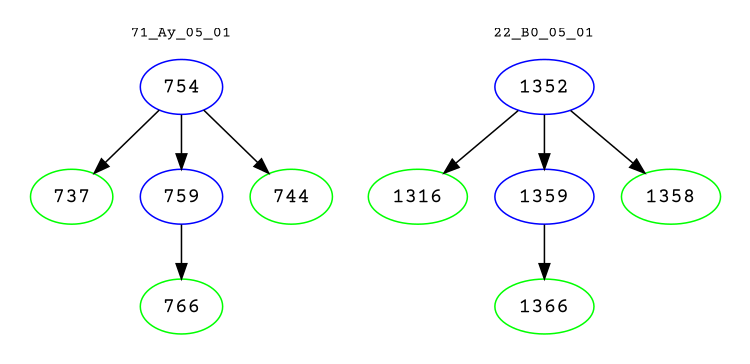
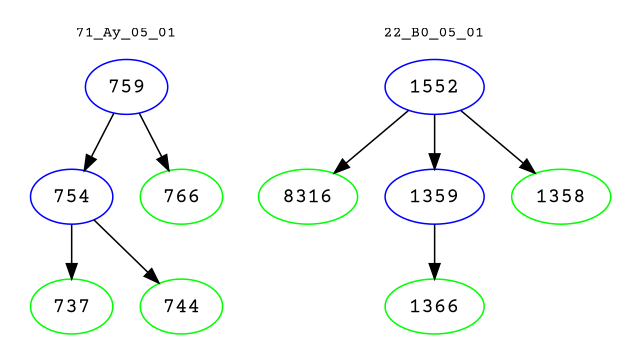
node "1352": label "1352" -> "1552"
edge "754" -> "759": reversed
node "1316": label "1316" -> "8316"
